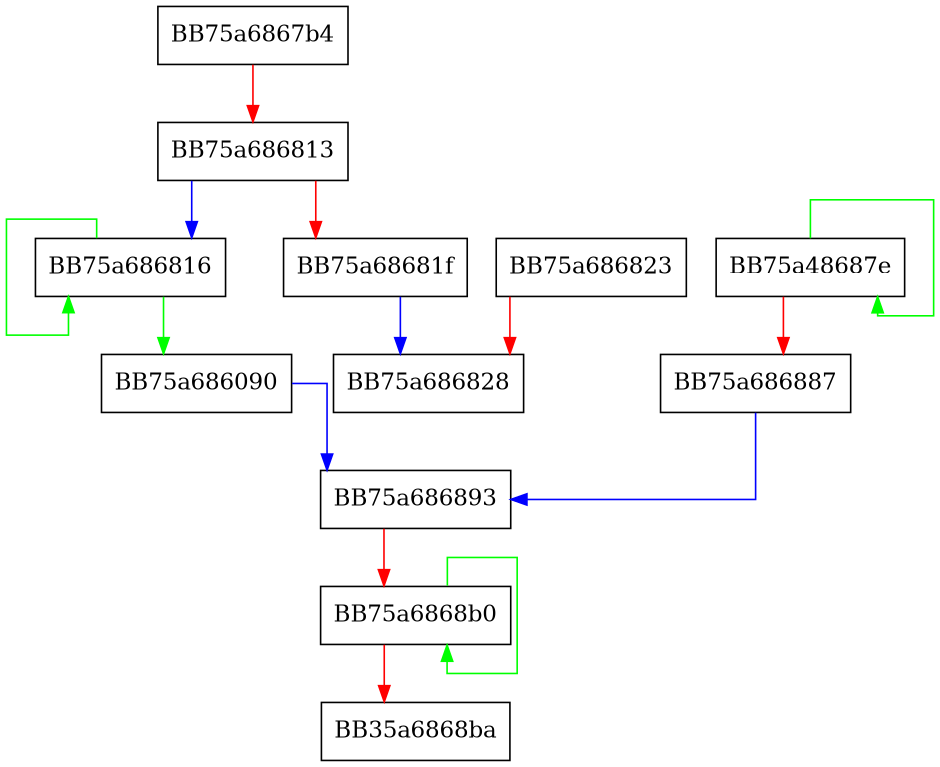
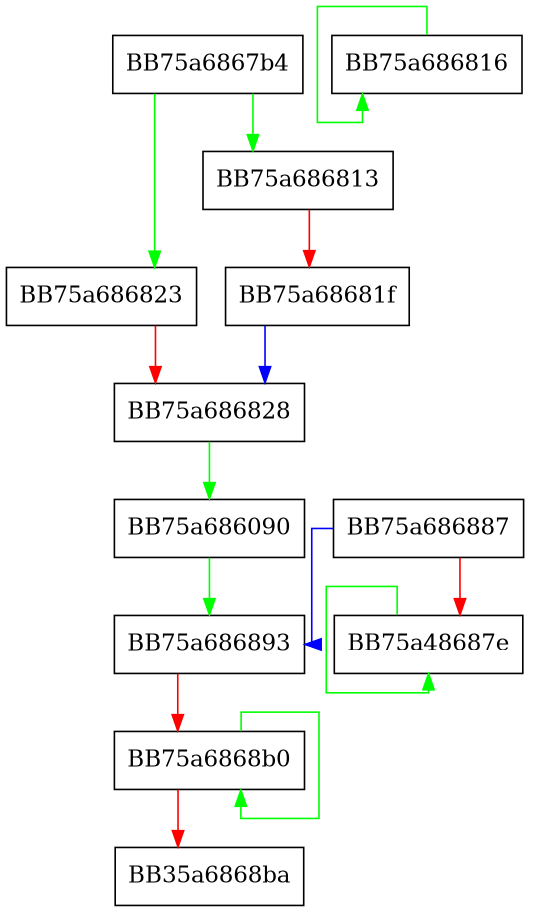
edge "BB75a6867b4" -> "BB75a686813": color red -> green
edge "BB75a6867b4" -> "BB75a686823": added
edge "BB75a686813" -> "BB75a686816": removed
edge "BB75a686816" -> "BB75a686090": now "BB75a686828" -> "BB75a686090"
edge "BB75a48687e" -> "BB75a686887": reversed
edge "BB75a686090" -> "BB75a686893": color blue -> green
